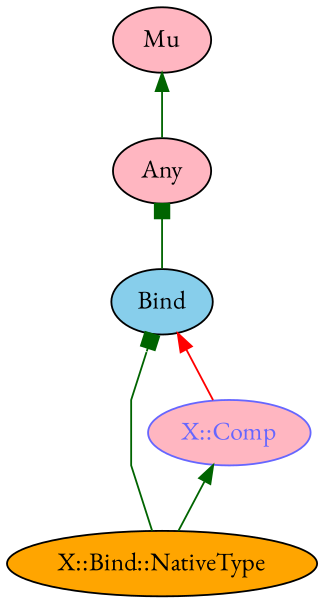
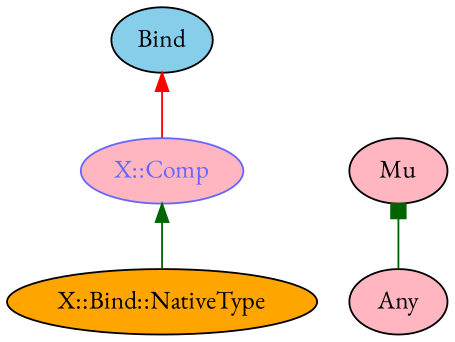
edge "Any" -> "Mu": arrowhead normal -> box
edge "Bind" -> "Any": removed
edge "X::Bind::NativeType" -> "Bind": removed
